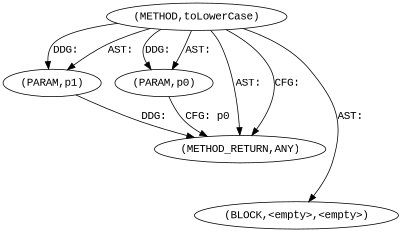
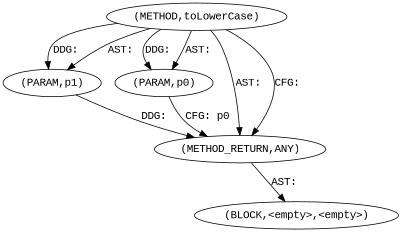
edge "(METHOD,toLowerCase)" -> "(BLOCK,<empty>,<empty>)": now "(METHOD_RETURN,ANY)" -> "(BLOCK,<empty>,<empty>)"
